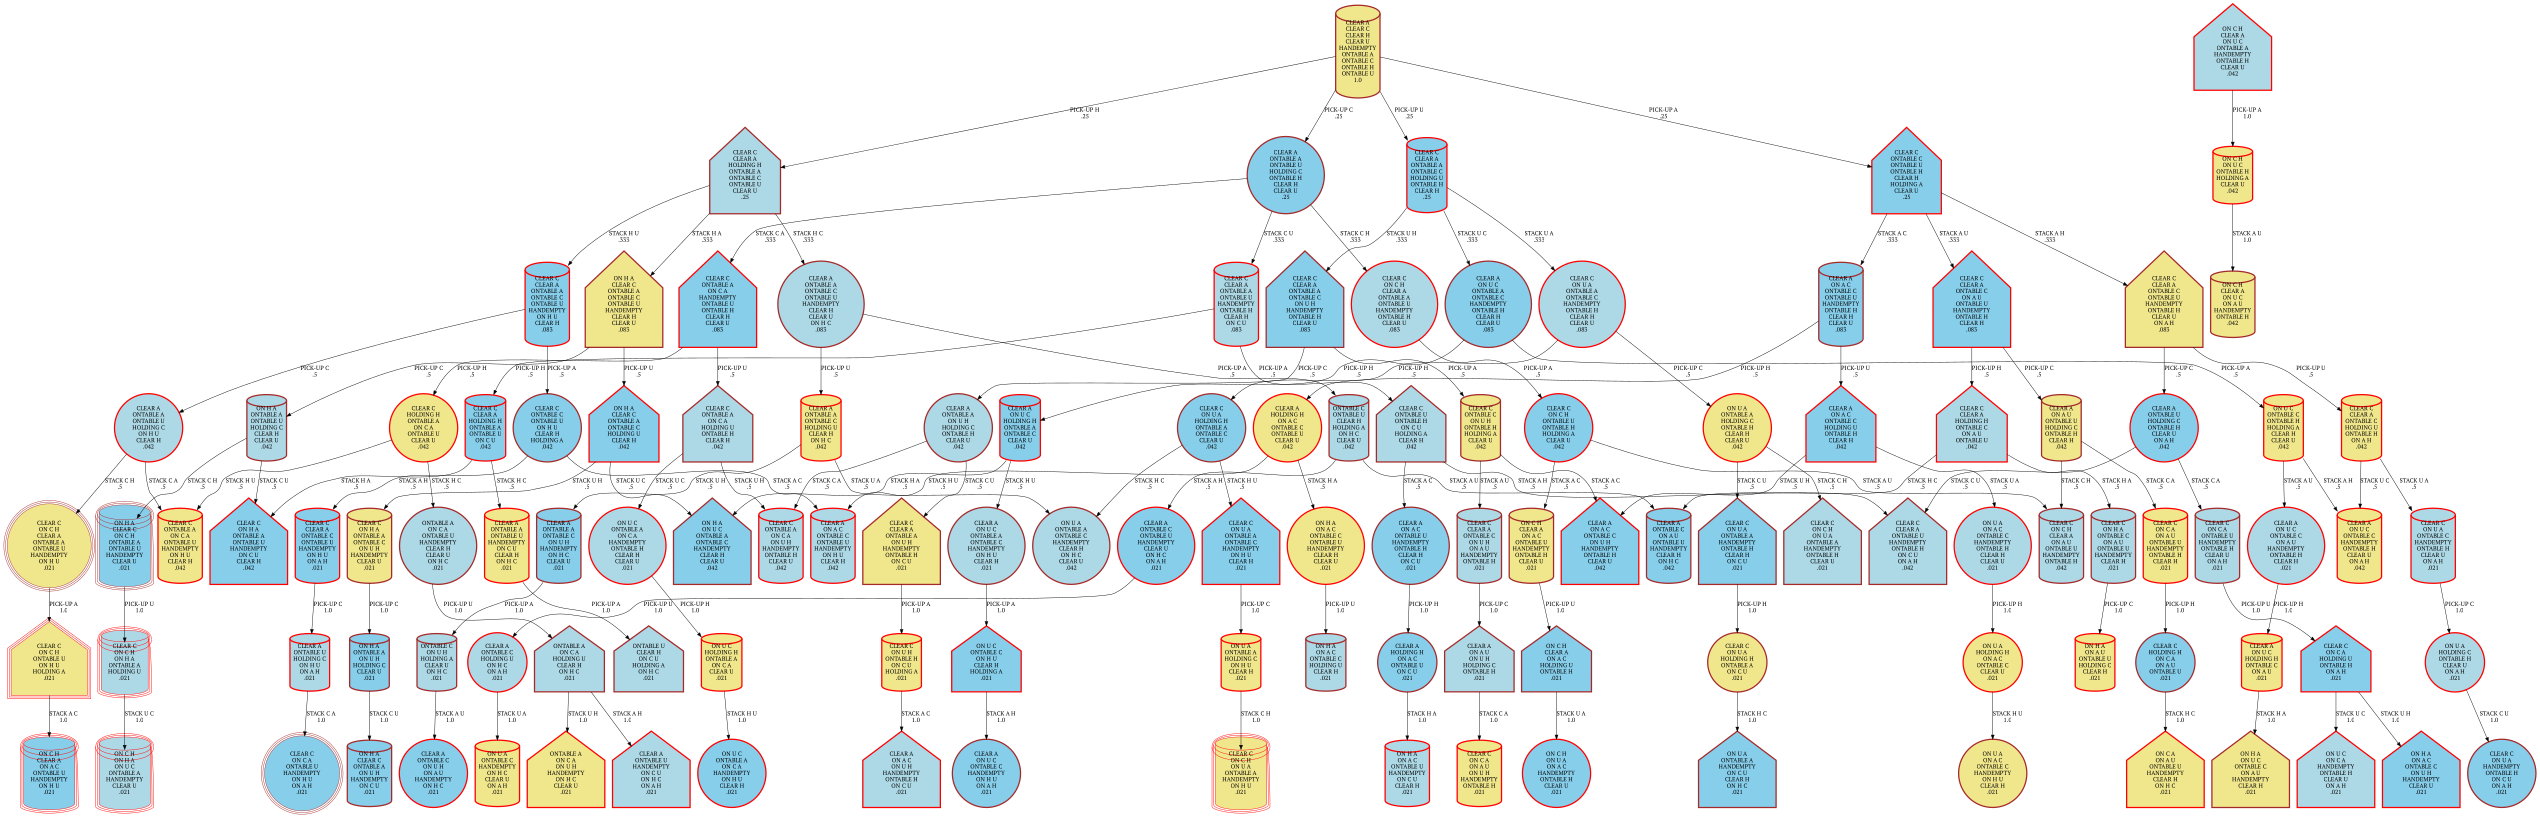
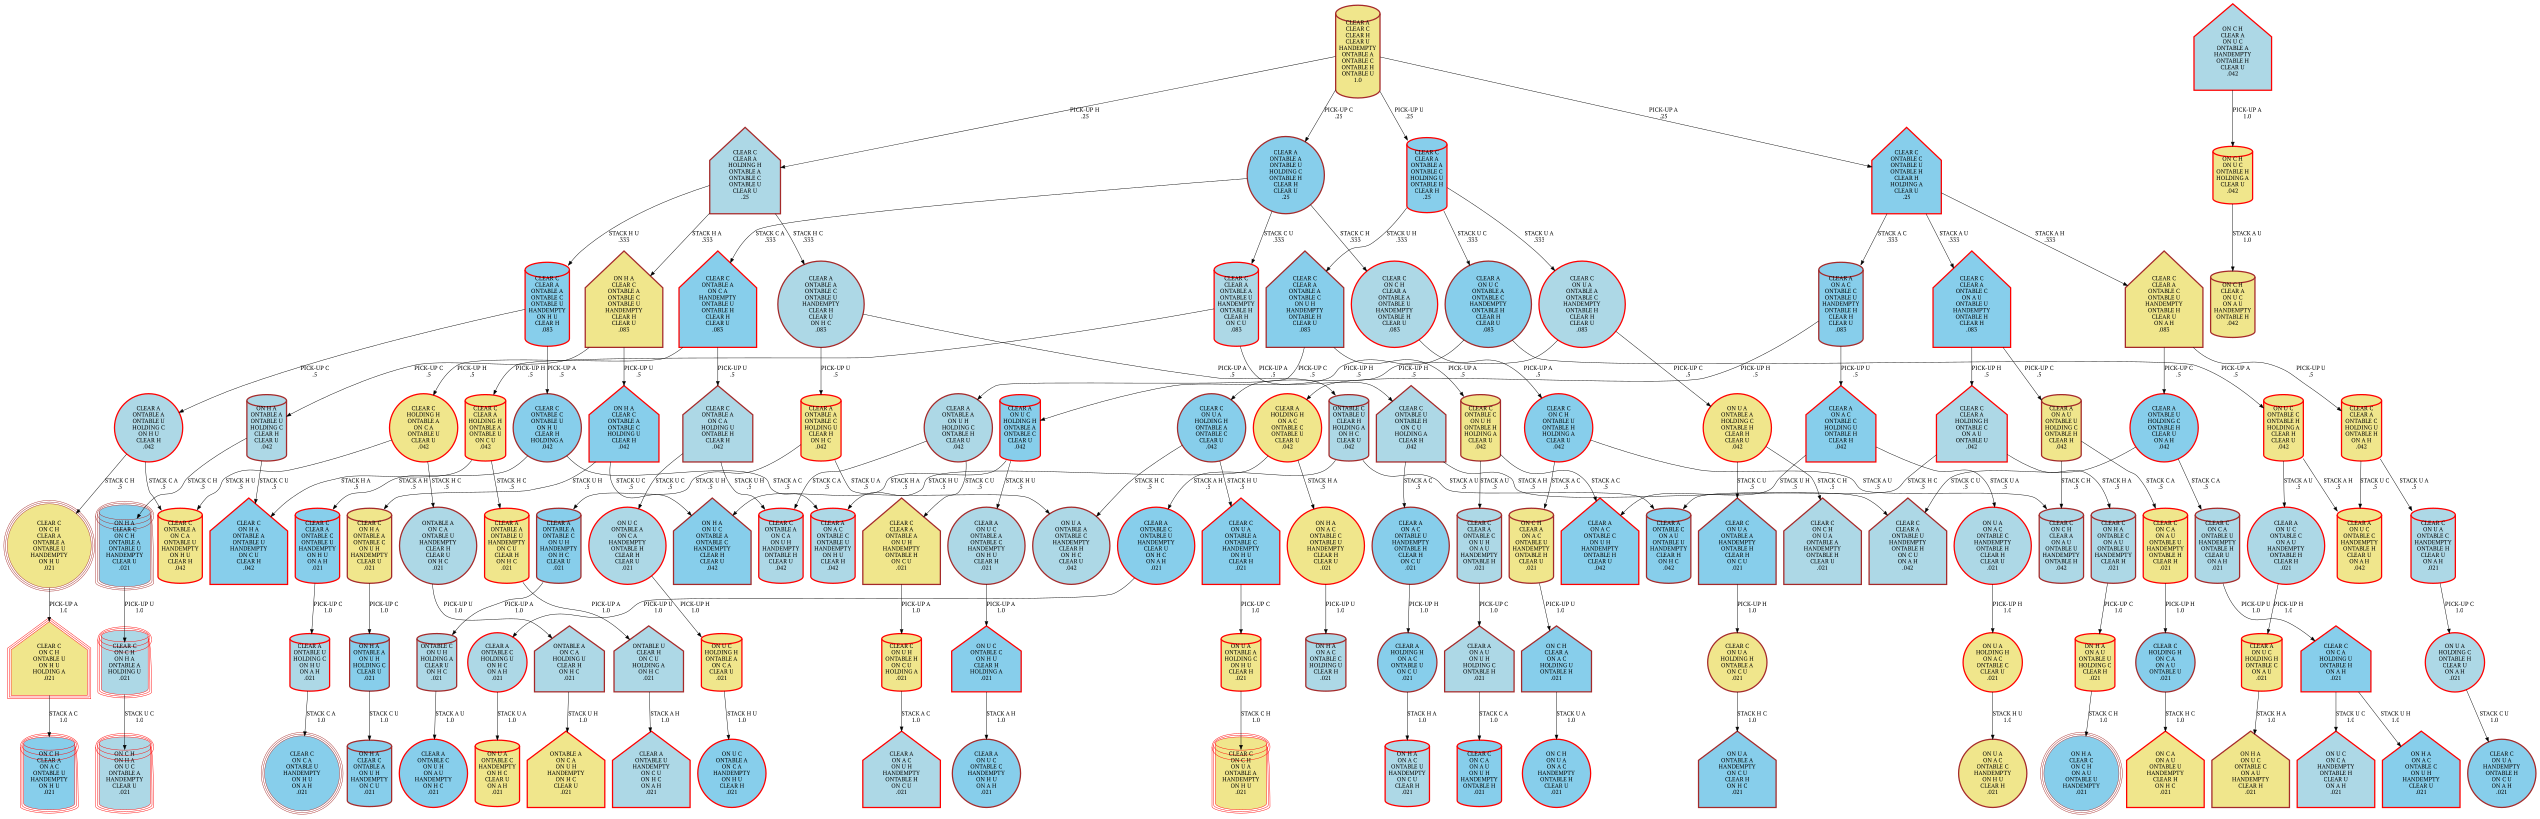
node "CLEAR C CLEAR A HOLDING H ONTABLE A ONTABLE U ON C U .042": fillcolor skyblue -> khaki
edge "ONTABLE A ON C A HOLDING U CLEAR H ON H C .021" -> "CLEAR A ONTABLE U HANDEMPTY ON C U ON H C ON A H .021": now "ONTABLE U CLEAR H ON C U HOLDING A ON H C .021" -> "CLEAR A ONTABLE U HANDEMPTY ON C U ON H C ON A H .021"
node "CLEAR C ON C A ON A U ON U H HANDEMPTY ONTABLE H .021": fillcolor khaki -> skyblue
node "ON H A CLEAR C ON C H ON A U ONTABLE U HANDEMPTY .021": added
